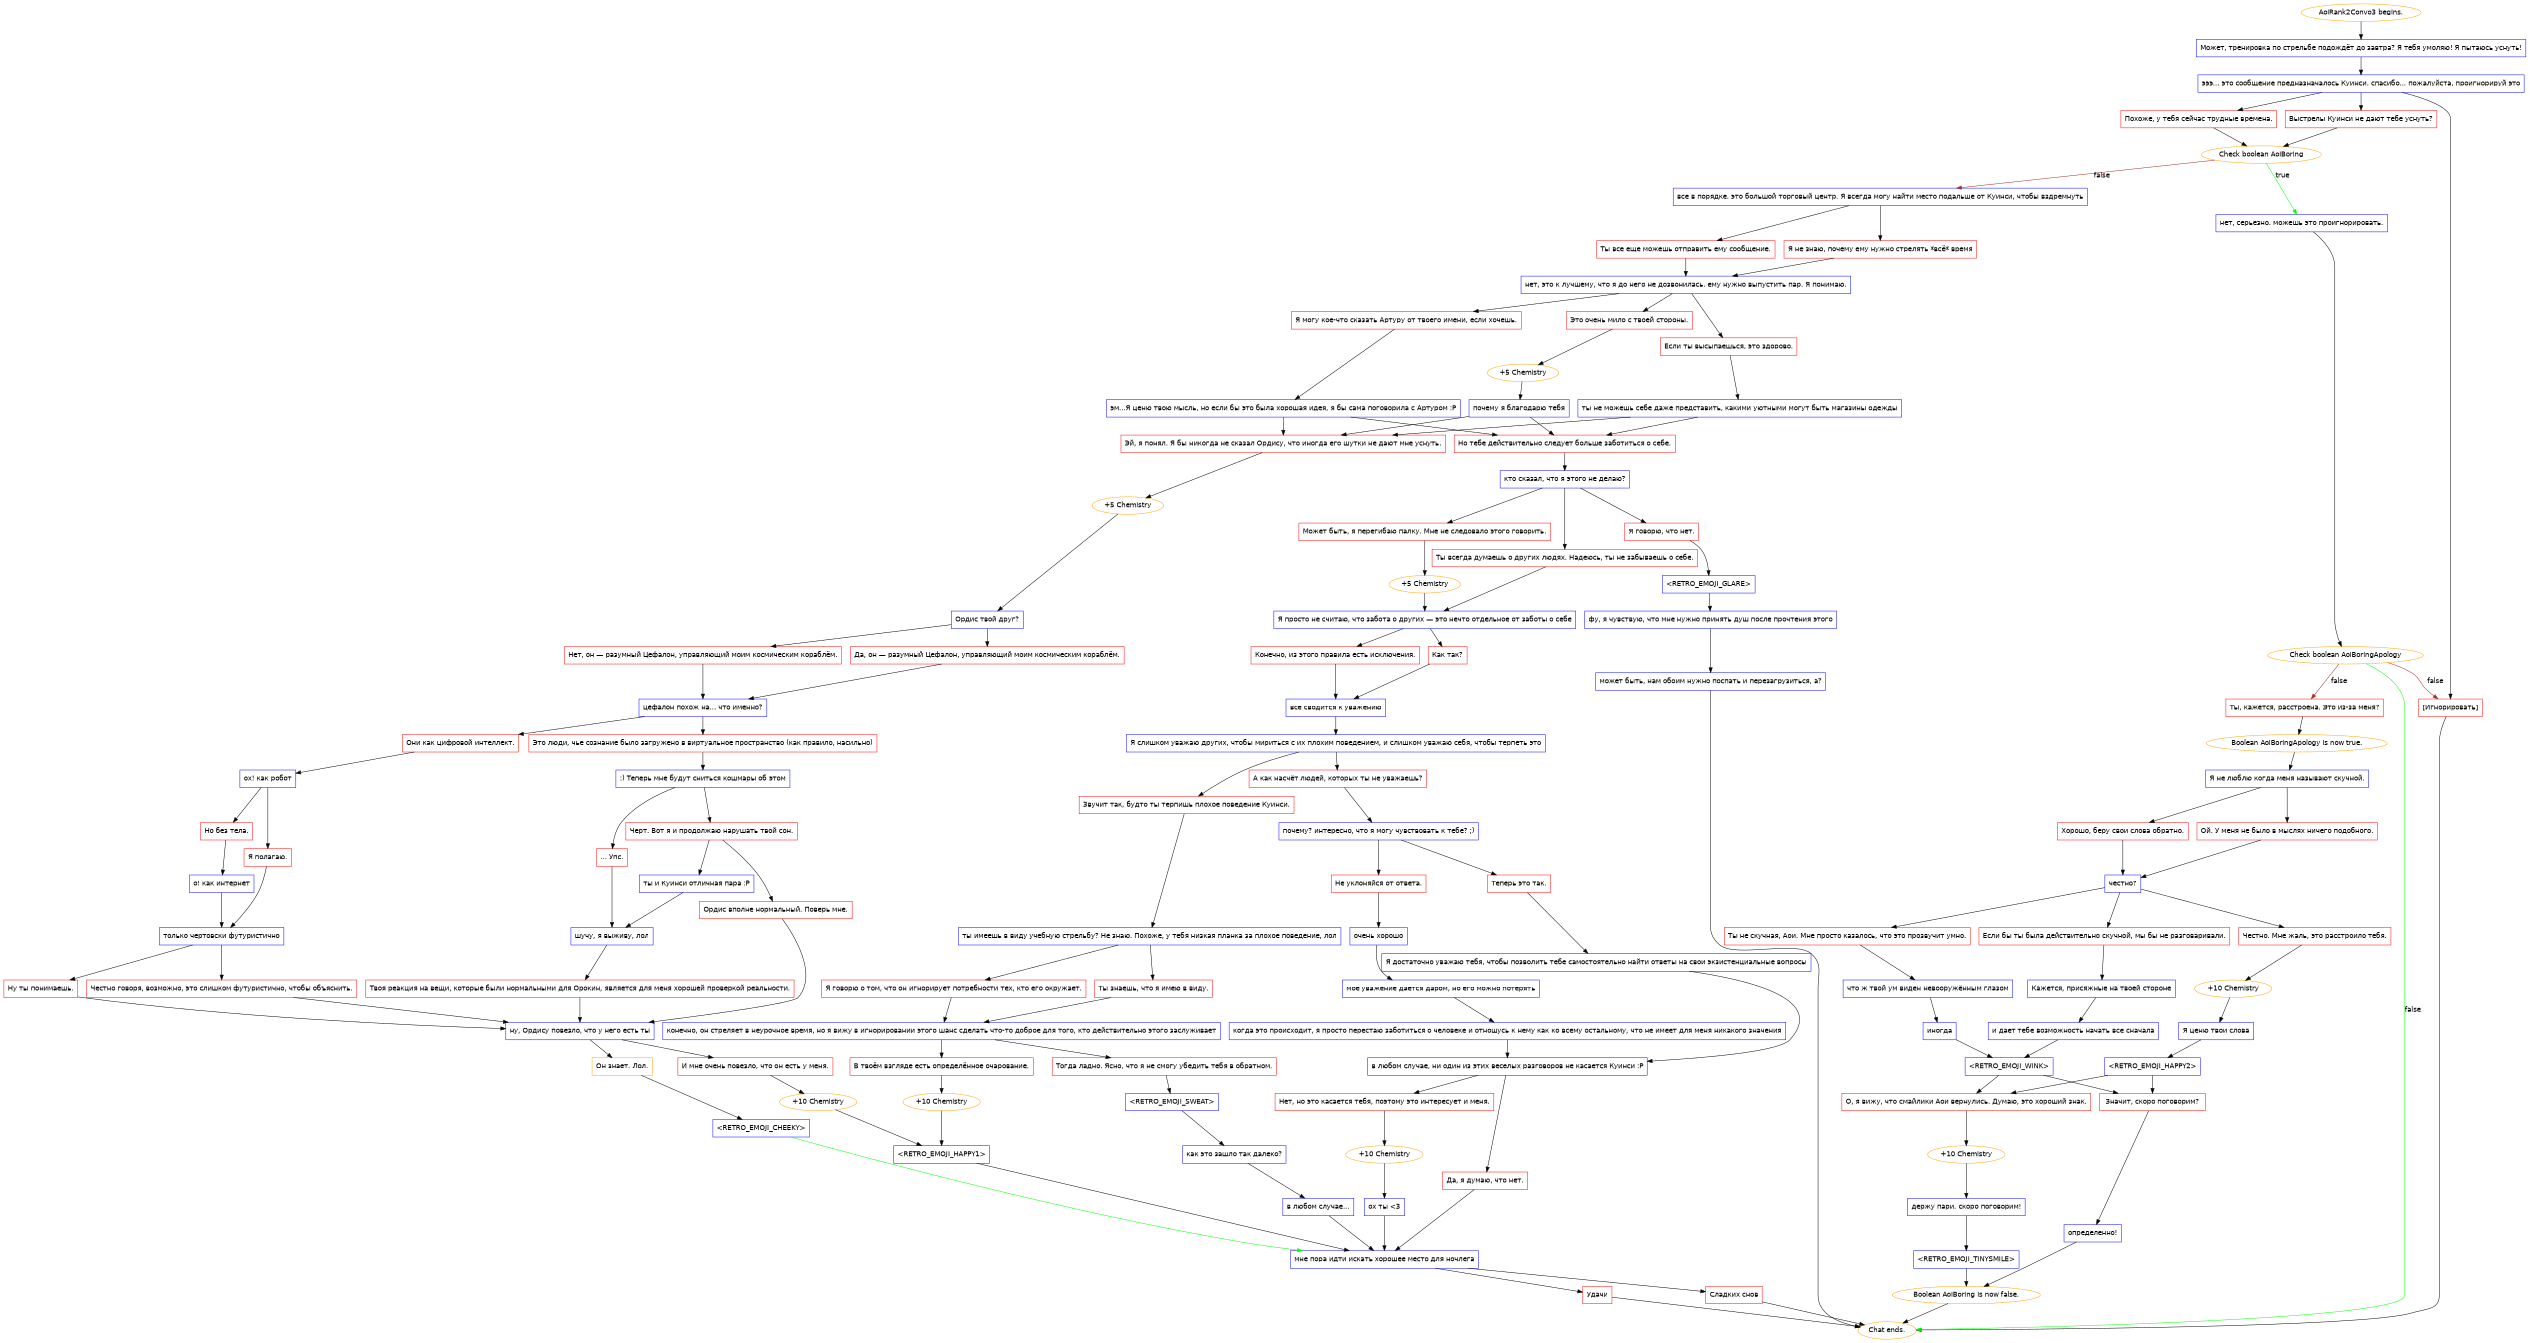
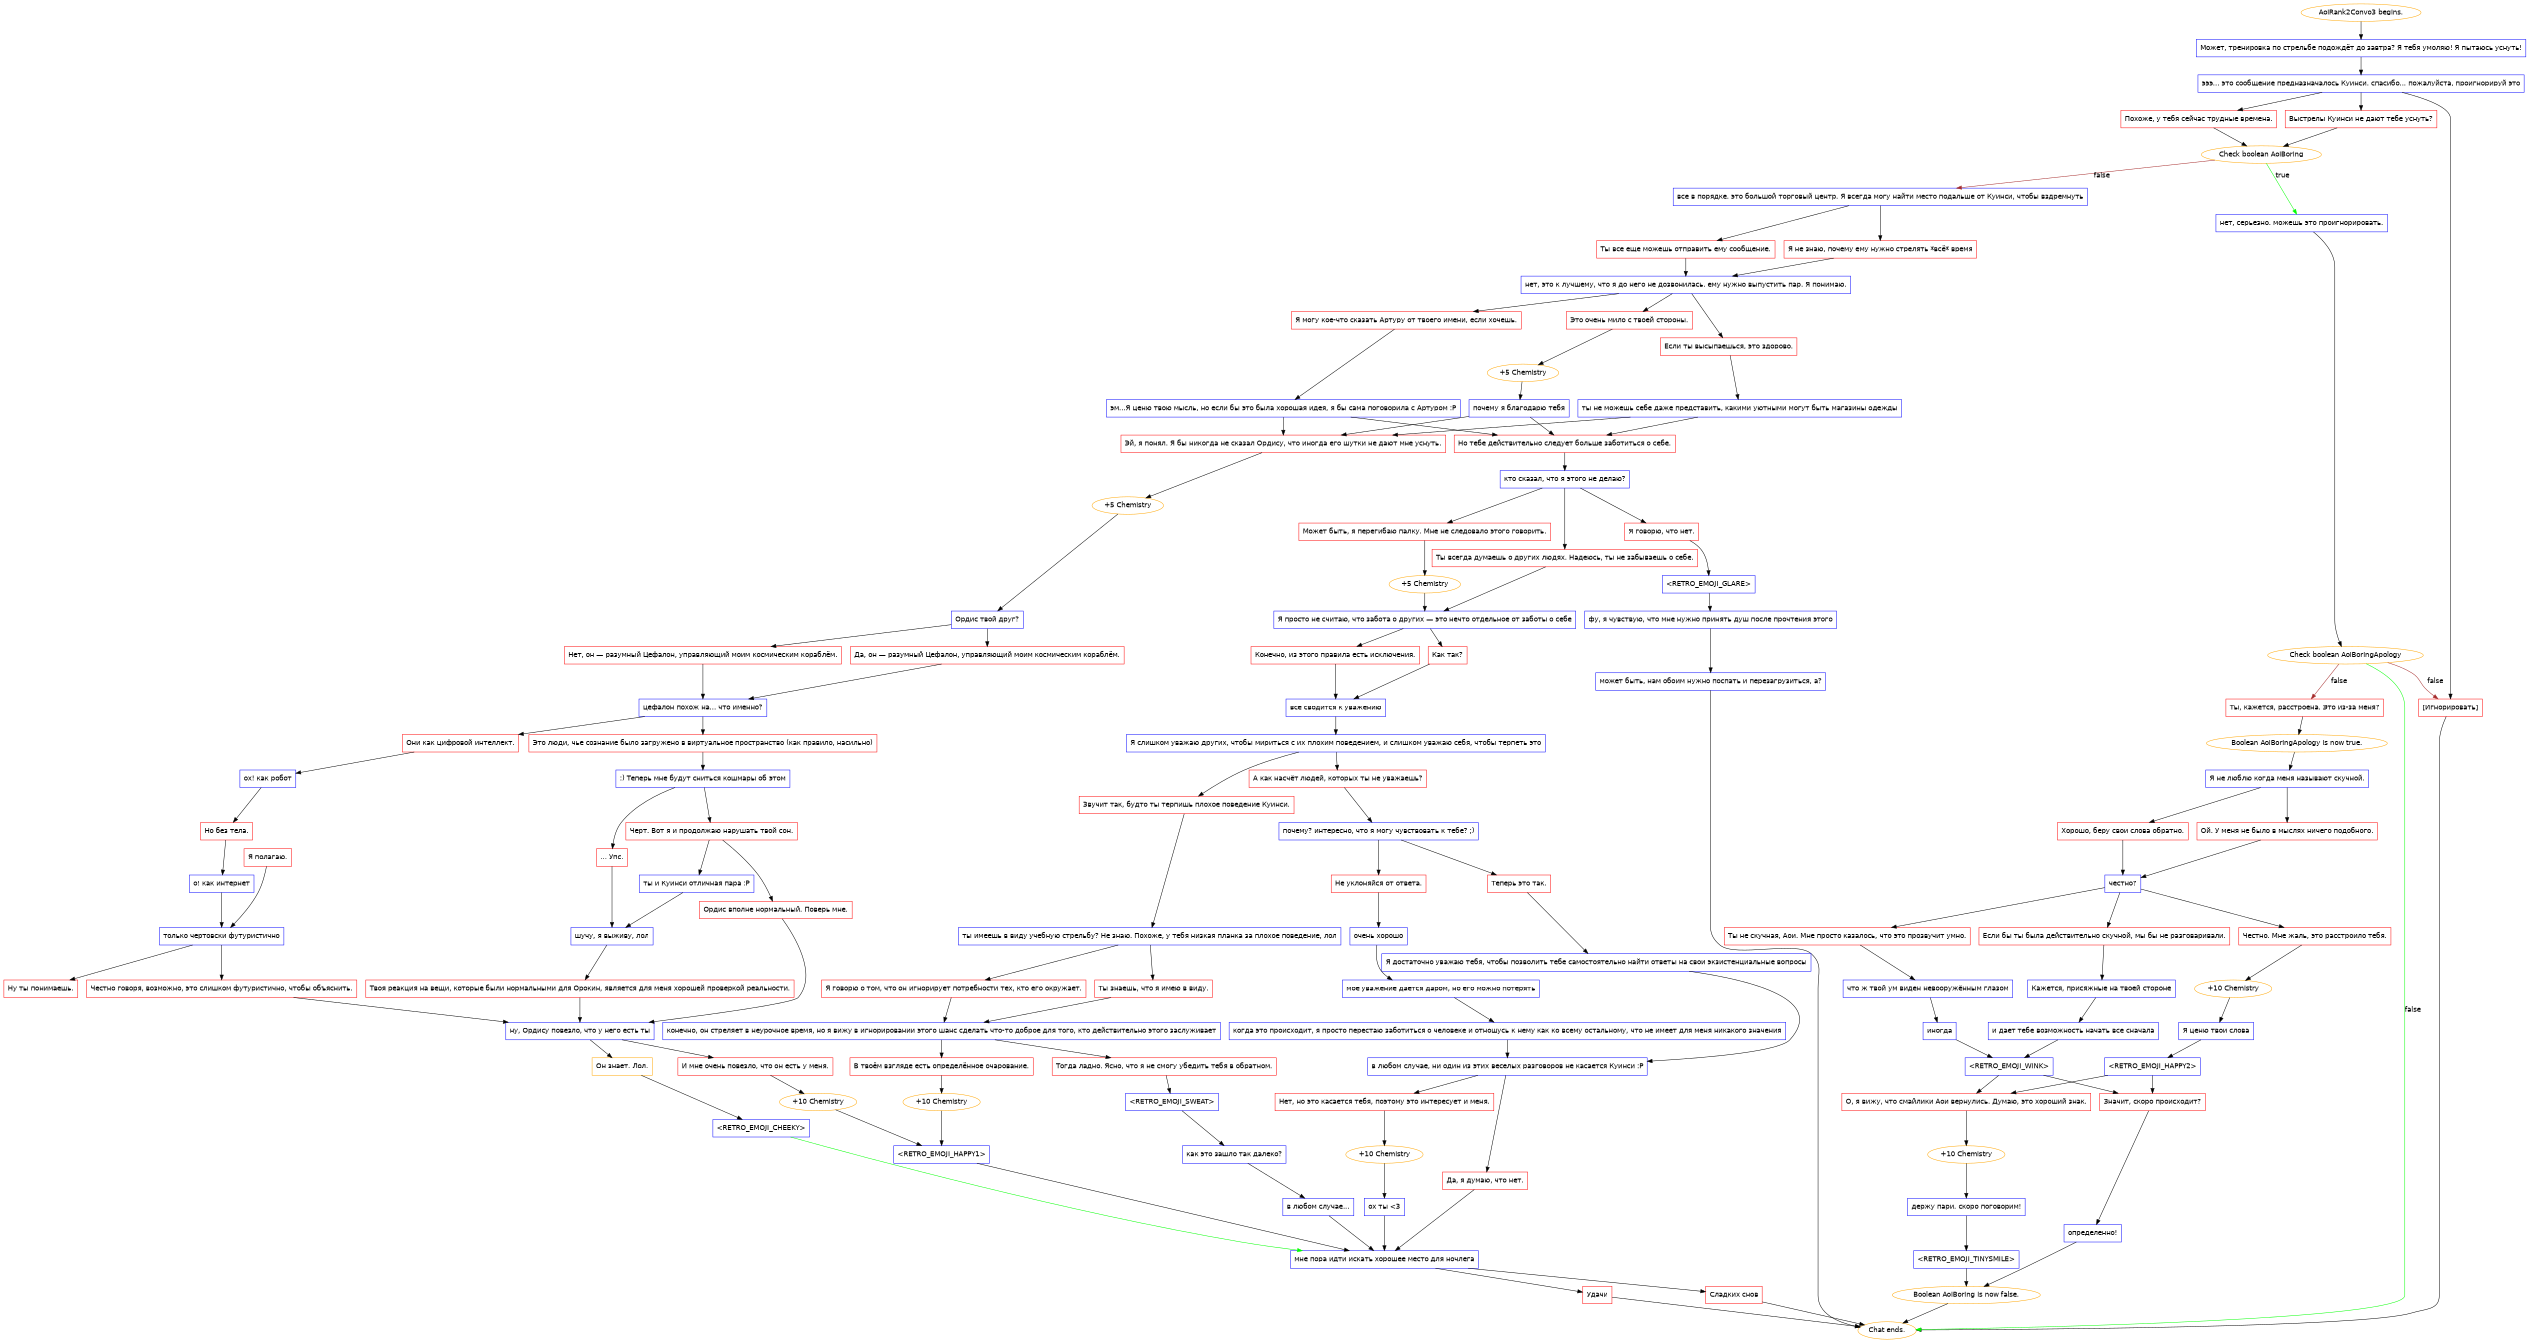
edge "ох! как робот" -> "Я полагаю.": removed
edge "Ну ты понимаешь." -> "ну, Ордису повезло, что у него есть ты": removed
node "Значит, скоро поговорим?": label "Значит, скоро поговорим?" -> "Значит, скоро происходит?"
